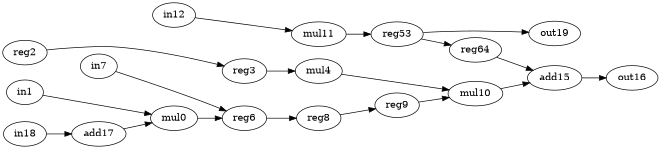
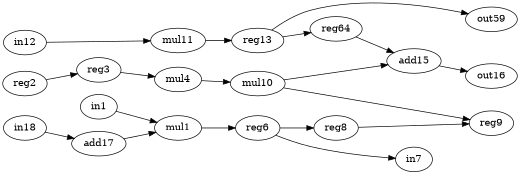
node "out19": label "out19" -> "out59"
node "reg53": label "reg53" -> "reg13"
edge "in7" -> "reg6": reversed
edge "reg9" -> "mul10": reversed
node "mul0": label "mul0" -> "mul1"
